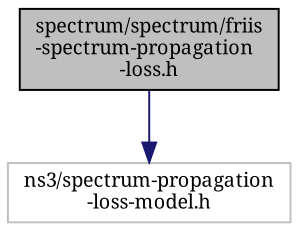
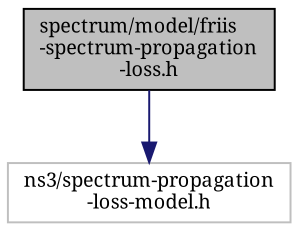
node "spectrum/spectrum/friis -spectrum-propagation -loss.h": label "spectrum/spectrum/friis -spectrum-propagation -loss.h" -> "spectrum/model/friis -spectrum-propagation -loss.h"
